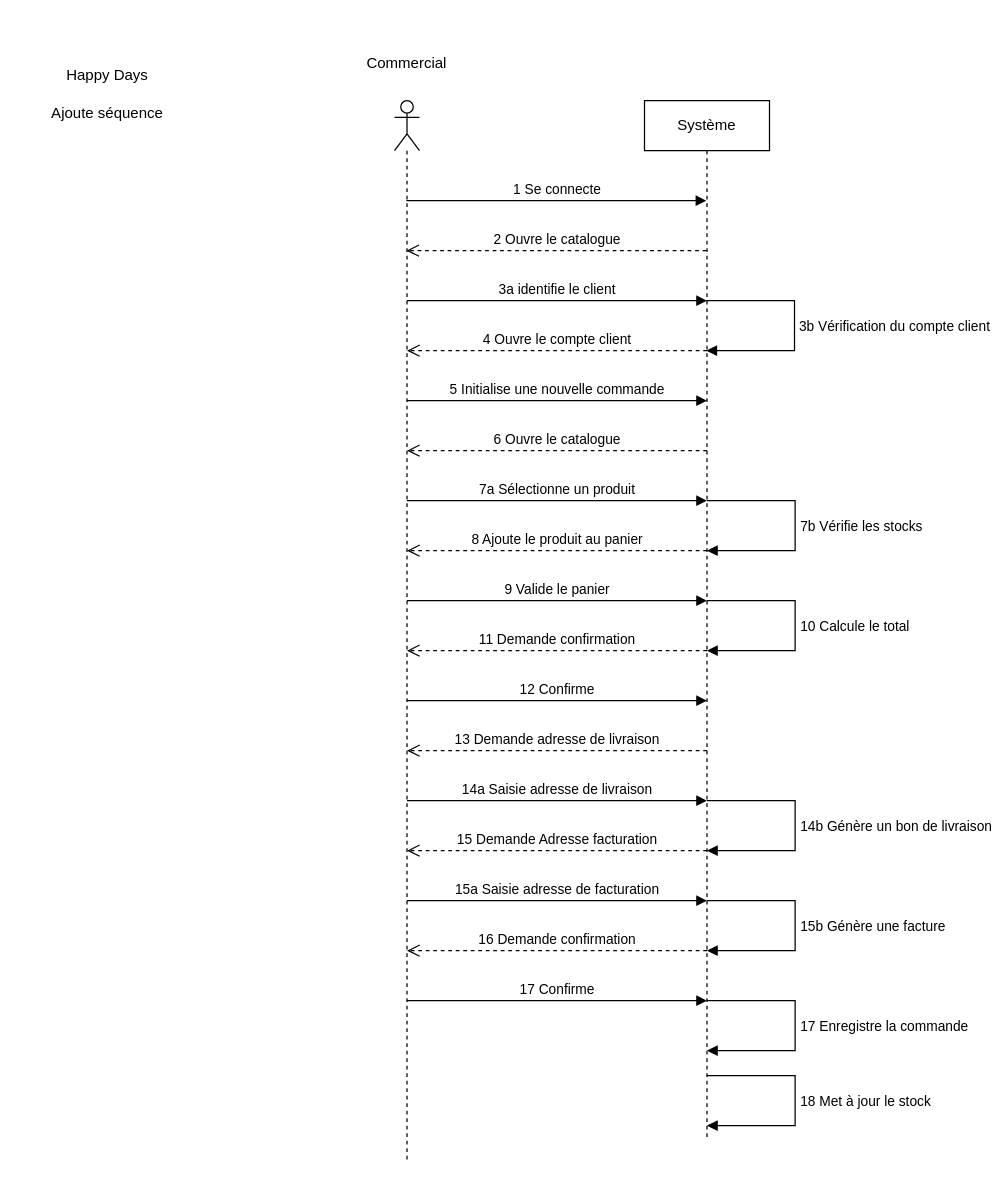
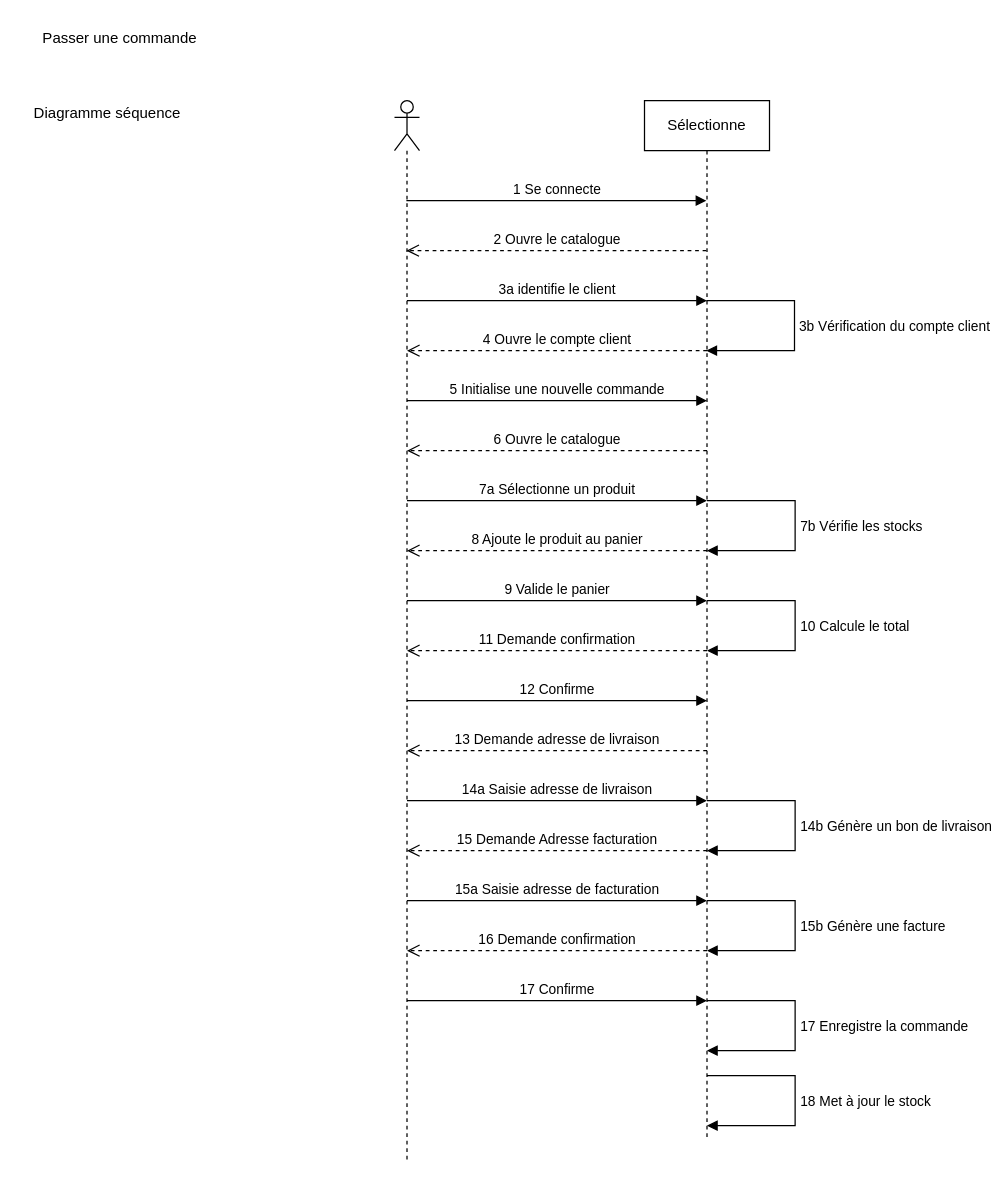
node "Passer une commande": added
node "Commercial": removed
node "Happy Days": removed
node "Ajoute séquence": label "Ajoute séquence" -> "Diagramme séquence"
node "Système": label "Système" -> "Sélectionne"
